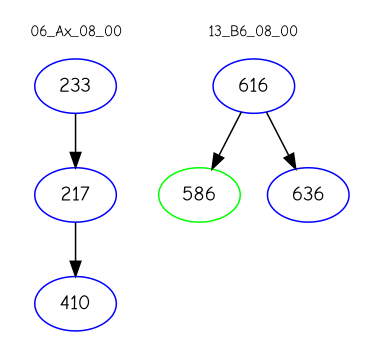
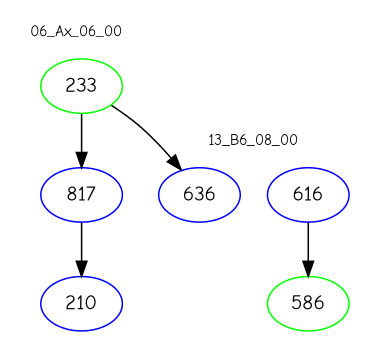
cluster "06_Ax_08_00": label "06_Ax_08_00" -> "06_Ax_06_00"
node "233": color blue -> green
edge "616" -> "636": now "233" -> "636"
node "217": label "217" -> "817"
node "410": label "410" -> "210"
